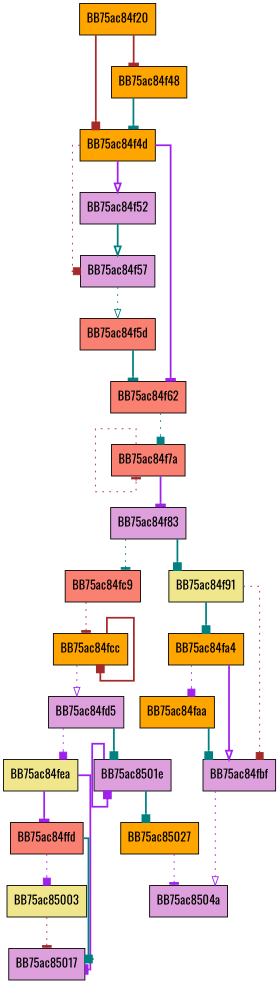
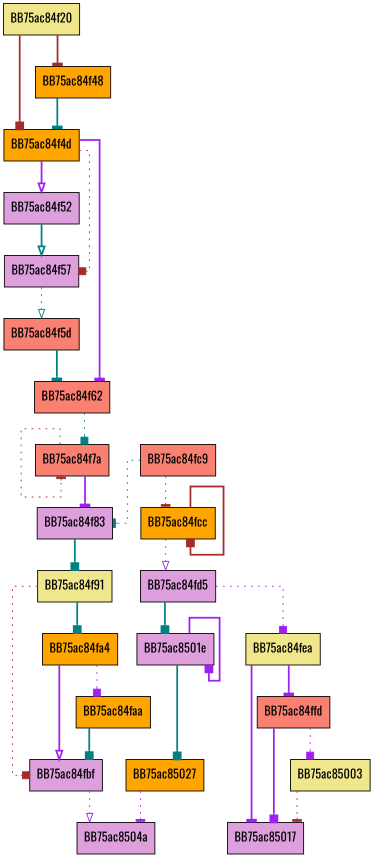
node "BB75ac84f20": fillcolor orange -> khaki
edge "BB75ac84f83" -> "BB75ac84fc9": reversed
edge "BB75ac84ffd" -> "BB75ac85017": color teal -> purple
